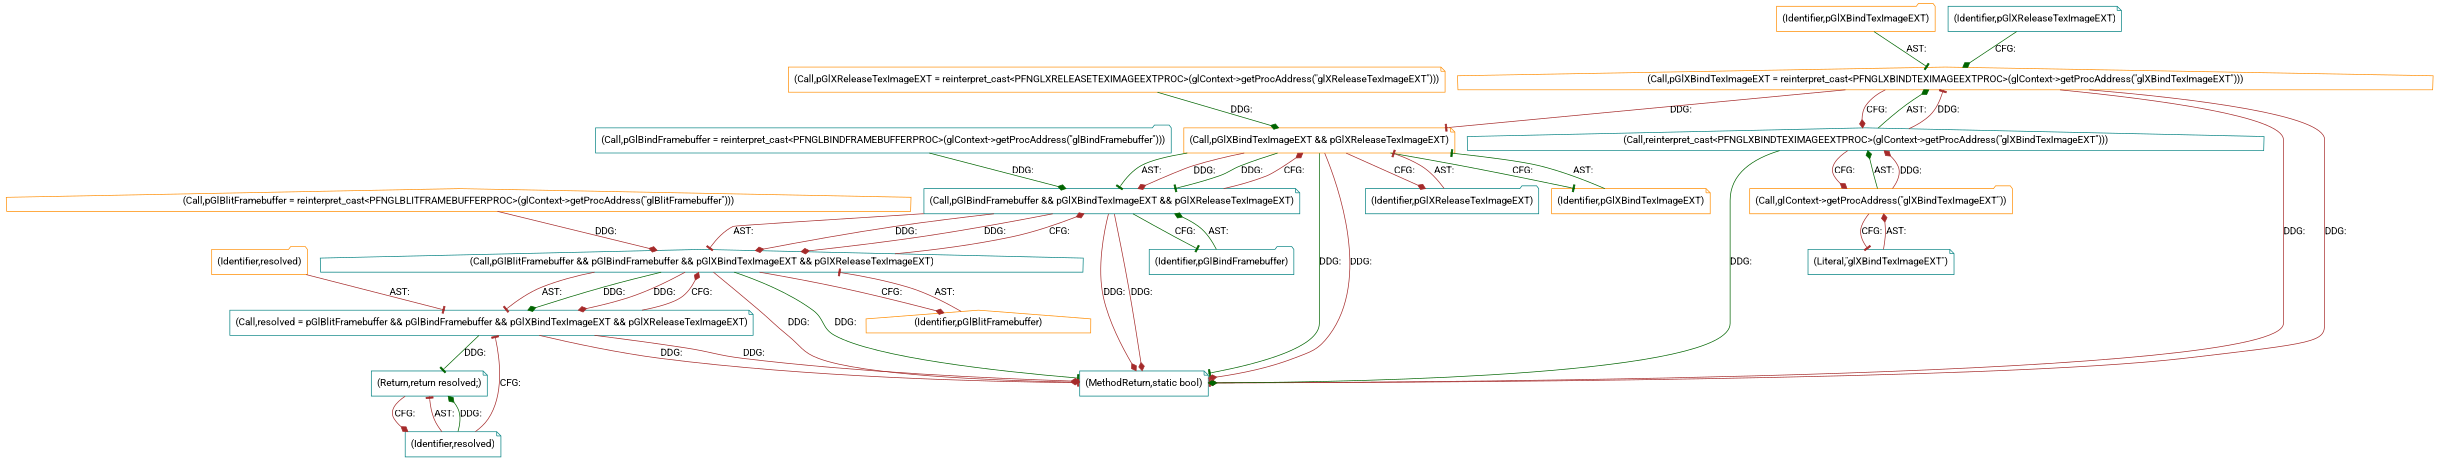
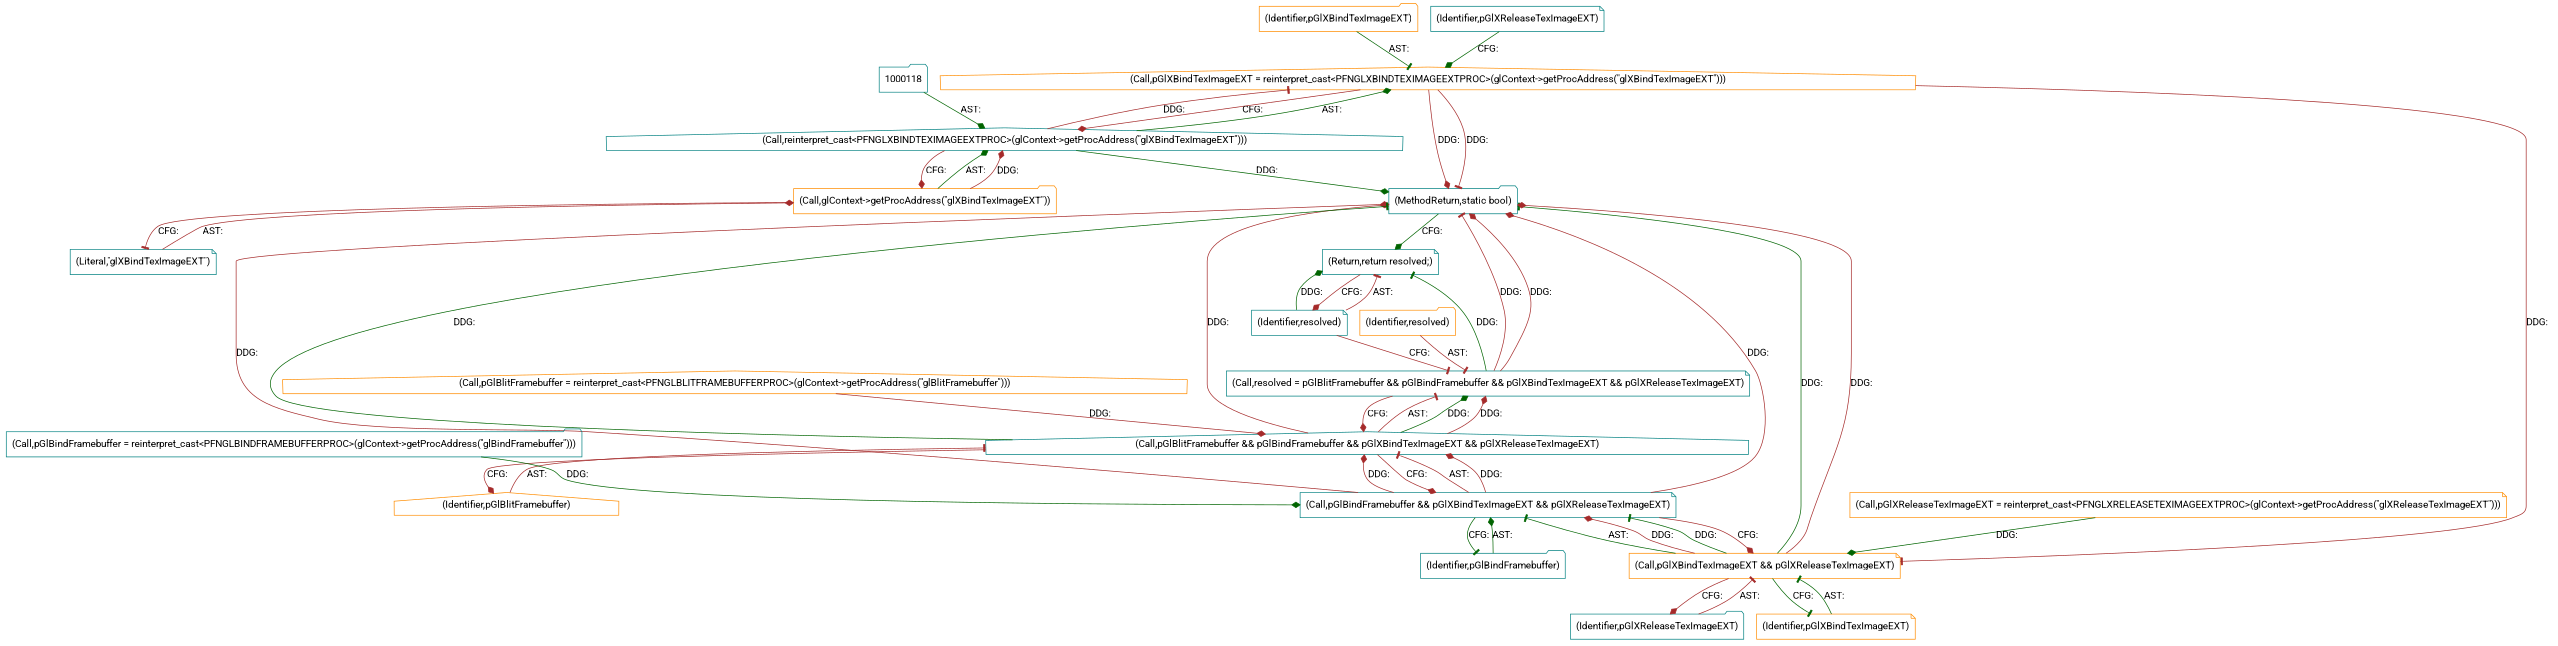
node "1000118": added
edge "(MethodReturn,static bool)" -> "(Return,return resolved;)": added, label "CFG:"
node "(MethodReturn,static bool)": shape note -> folder
